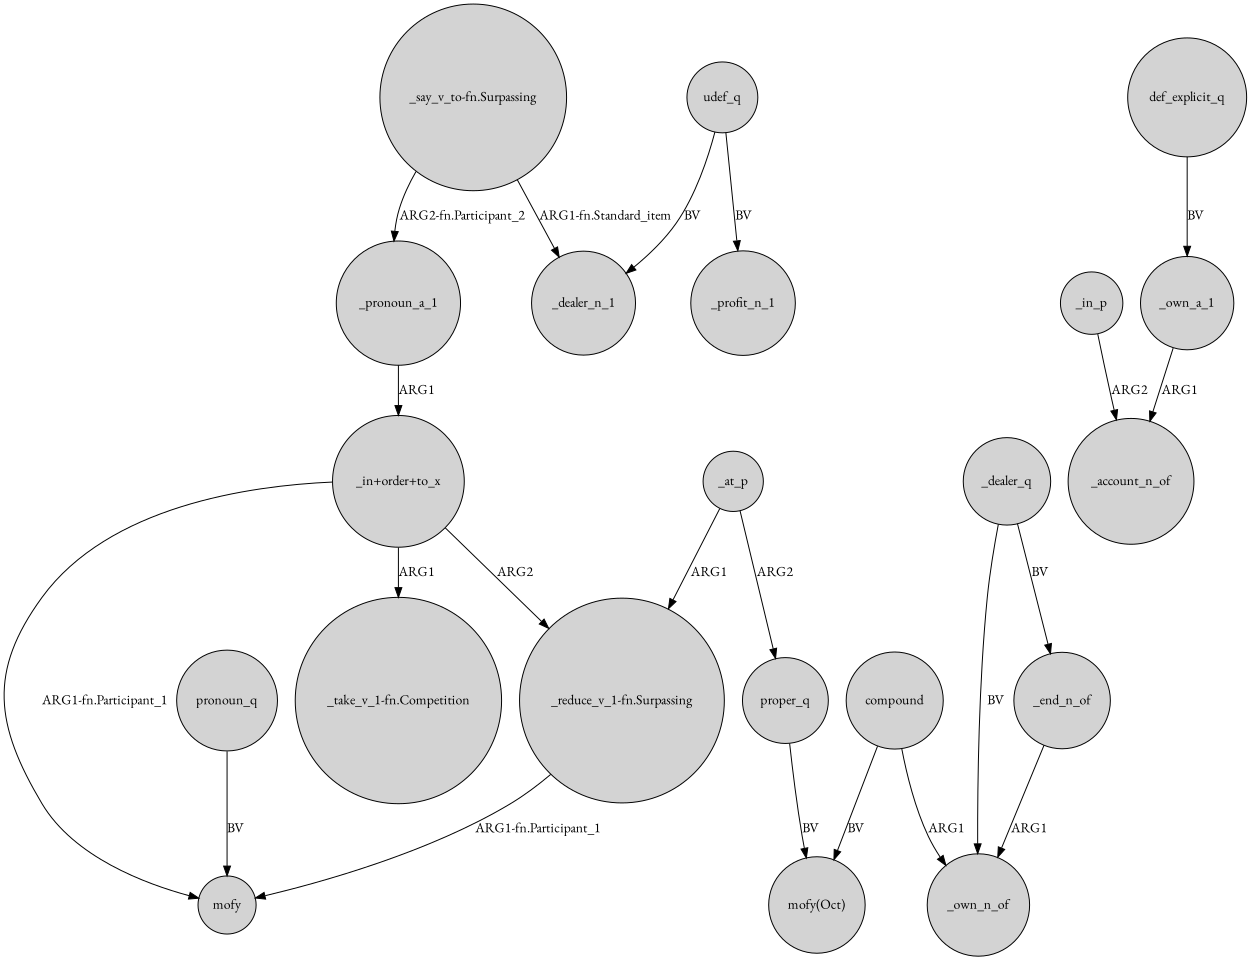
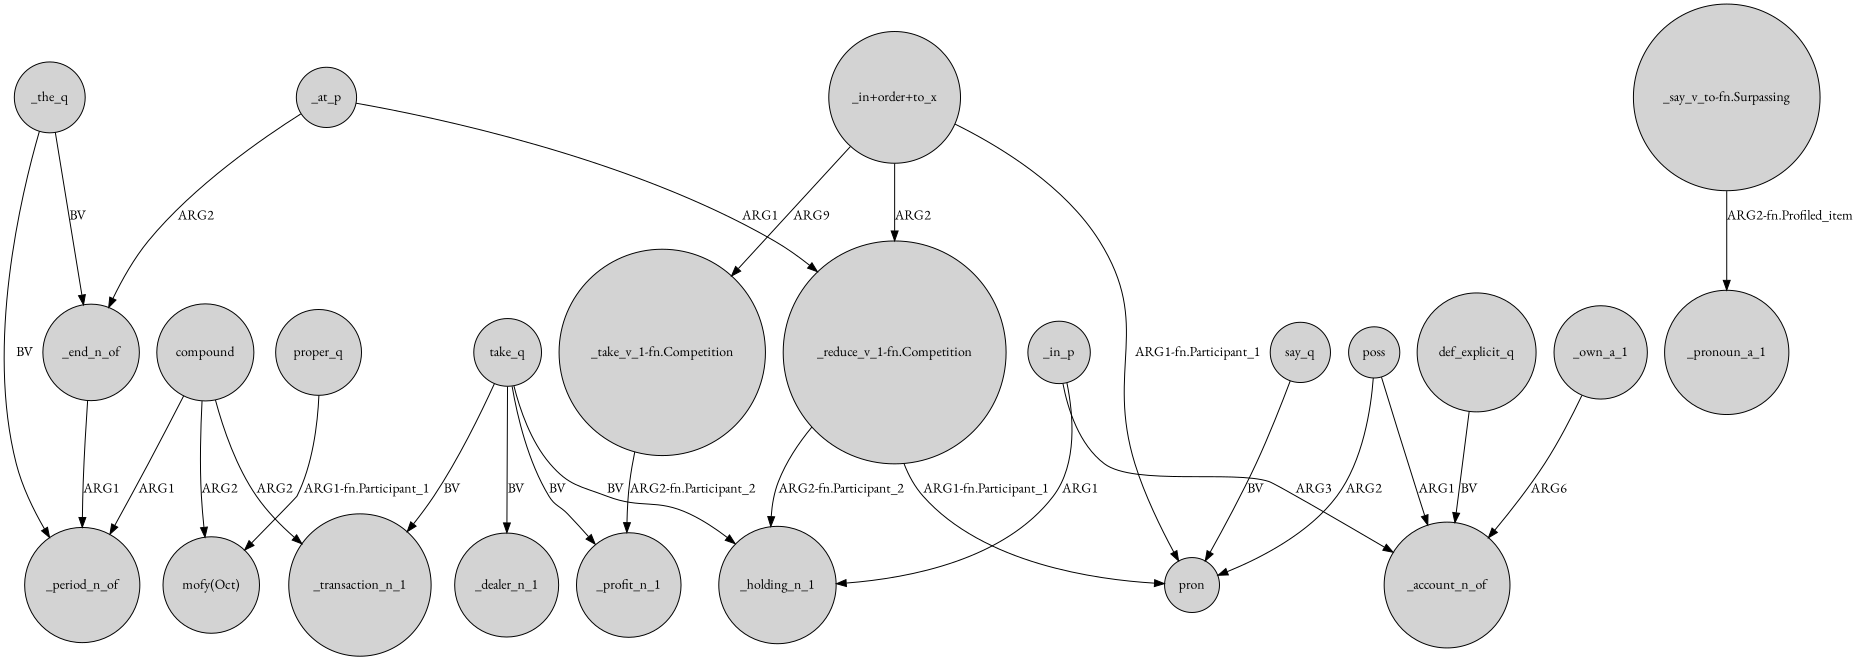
node "udef_q": label "udef_q" -> "take_q"
edge "def_explicit_q" -> "_own_a_1": now "def_explicit_q" -> "_account_n_of"
edge "_say_v_to-fn.Surpassing" -> "_dealer_n_1": removed, label "ARG1-fn.Standard_item"
edge "_say_v_to-fn.Surpassing" -> "_pronoun_a_1": label "ARG2-fn.Participant_2" -> "ARG2-fn.Profiled_item"
node "poss": added
edge "_pronoun_a_1" -> "_in+order+to_x": removed, label "ARG1"
edge "_in_p" -> "_account_n_of": label "ARG2" -> "ARG3"
edge "_own_a_1" -> "_account_n_of": label "ARG1" -> "ARG6"
node "_dealer_q": label "_dealer_q" -> "_the_q"
edge "_take_v_1-fn.Competition" -> "_profit_n_1": added, label "ARG2-fn.Participant_2"
edge "_in+order+to_x" -> "_take_v_1-fn.Competition": label "ARG1" -> "ARG9"
edge "_at_p" -> "proper_q": now "_at_p" -> "_end_n_of"
node "_transaction_n_1": added
node "_holding_n_1": added
node "pronoun_q": label "pronoun_q" -> "say_q"
node "_reduce_v_1-fn.Surpassing": label "_reduce_v_1-fn.Surpassing" -> "_reduce_v_1-fn.Competition"
edge "proper_q" -> "mofy(Oct)": label "BV" -> "ARG1-fn.Participant_1"
edge "compound" -> "mofy(Oct)": label "BV" -> "ARG2"
node "mofy": label "mofy" -> "pron"
node "_own_n_of": label "_own_n_of" -> "_period_n_of"
